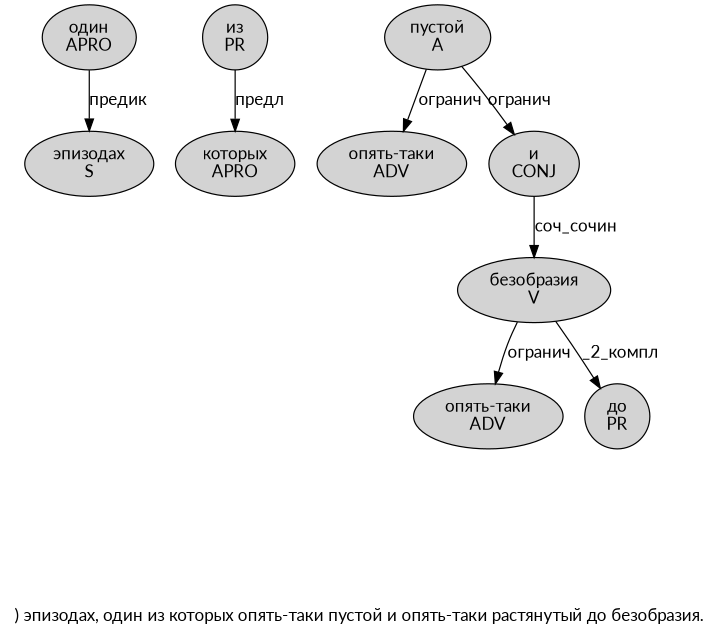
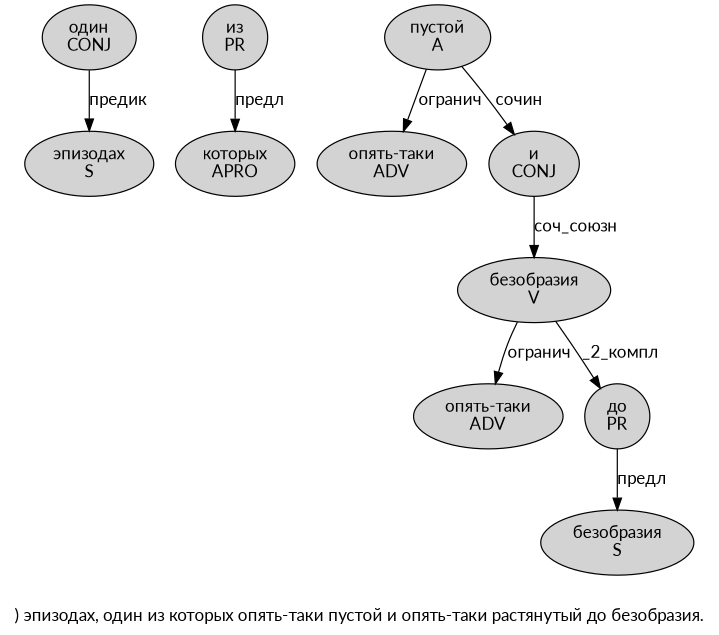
node "один APRO": label "один APRO" -> "один CONJ"
edge "пустой A" -> "и CONJ": label "огранич" -> "сочин"
edge "и CONJ" -> "безобразия V": label "соч_сочин" -> "соч_союзн"
node "безобразия S": added
